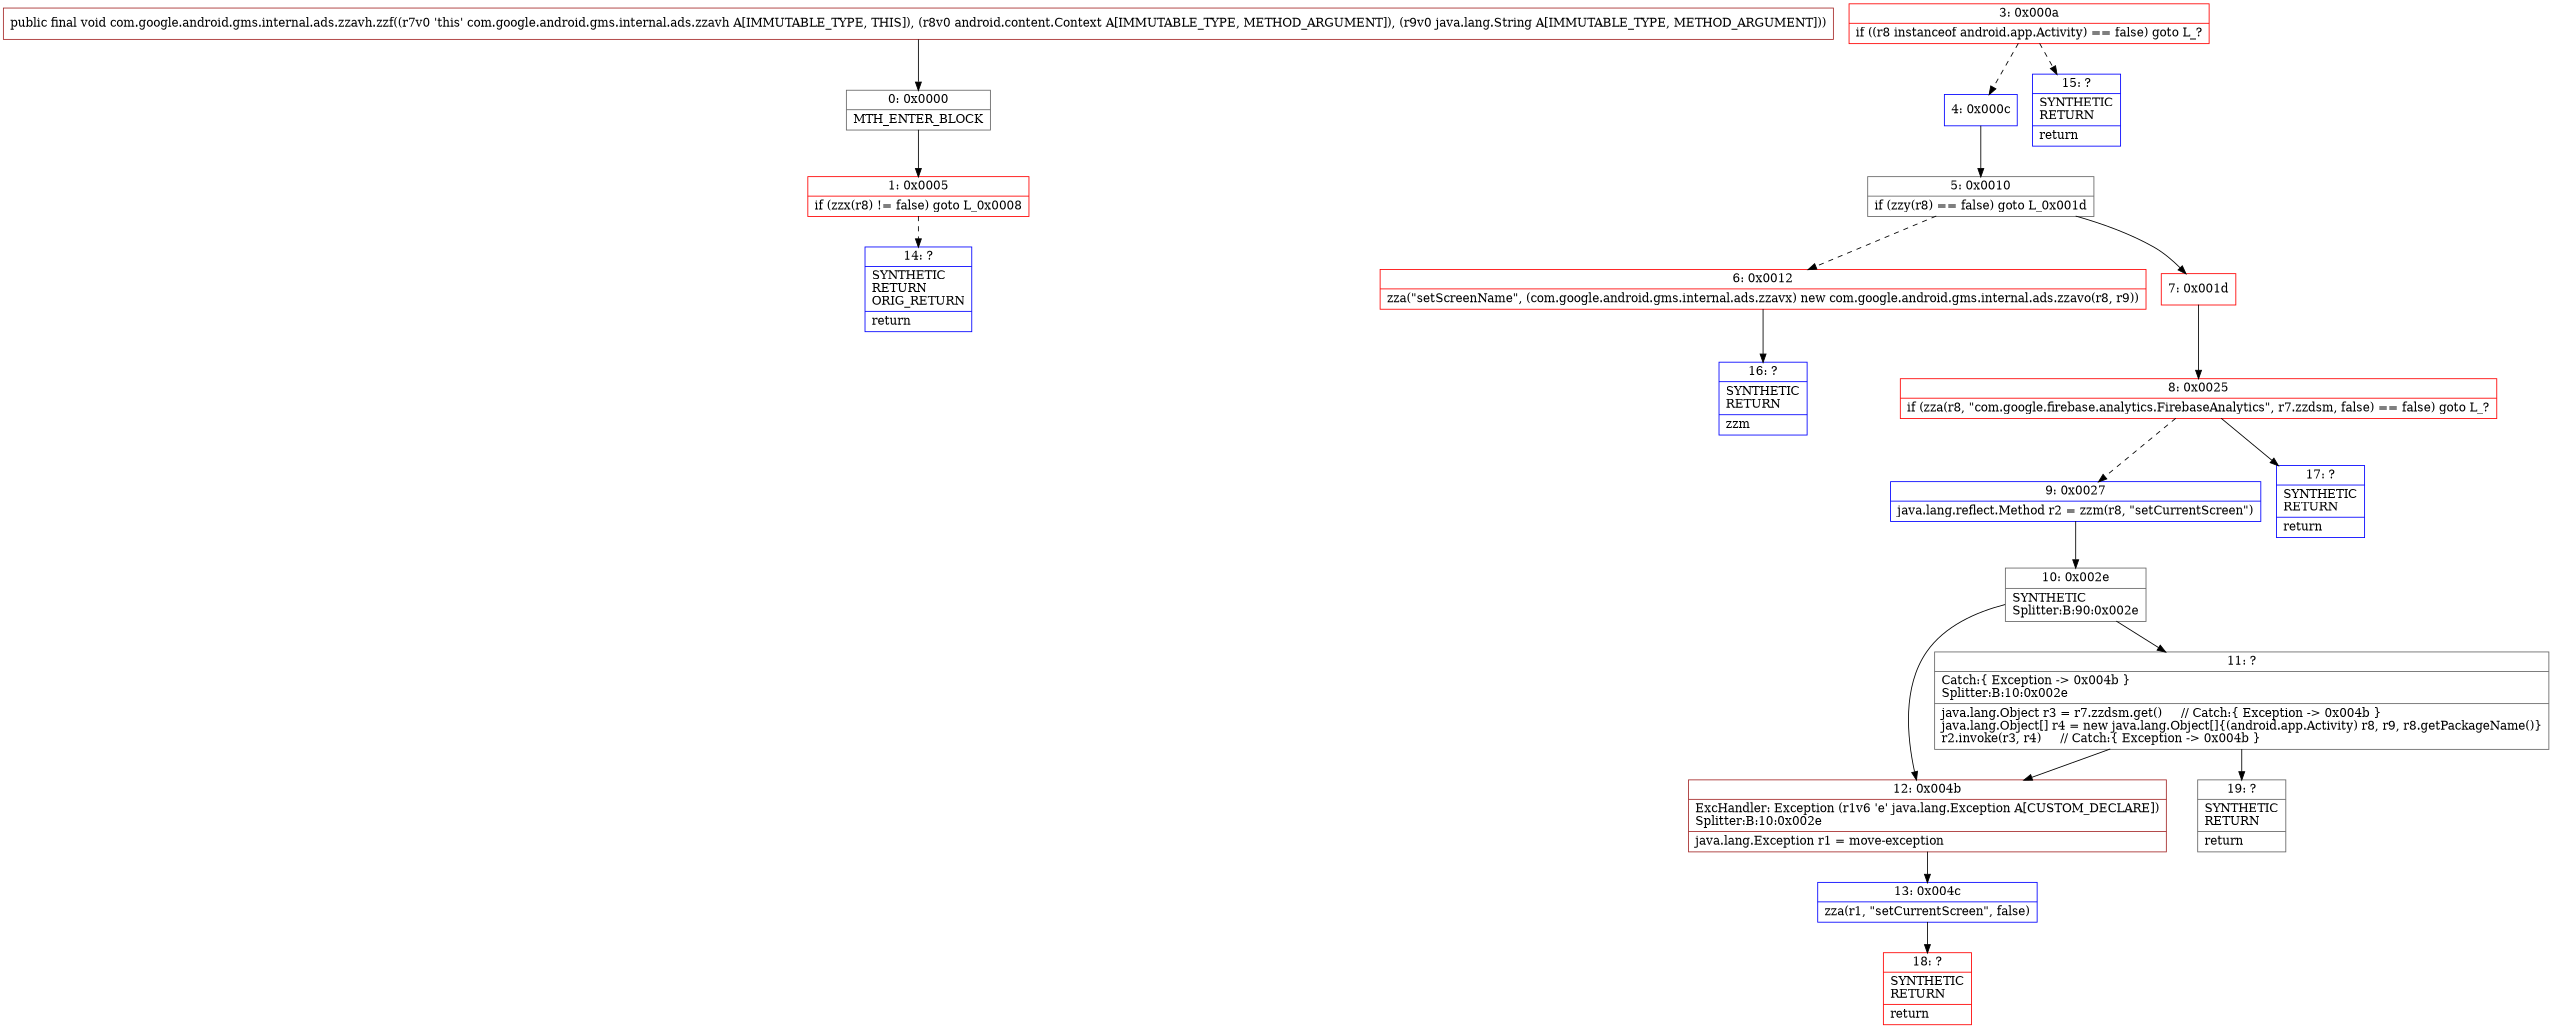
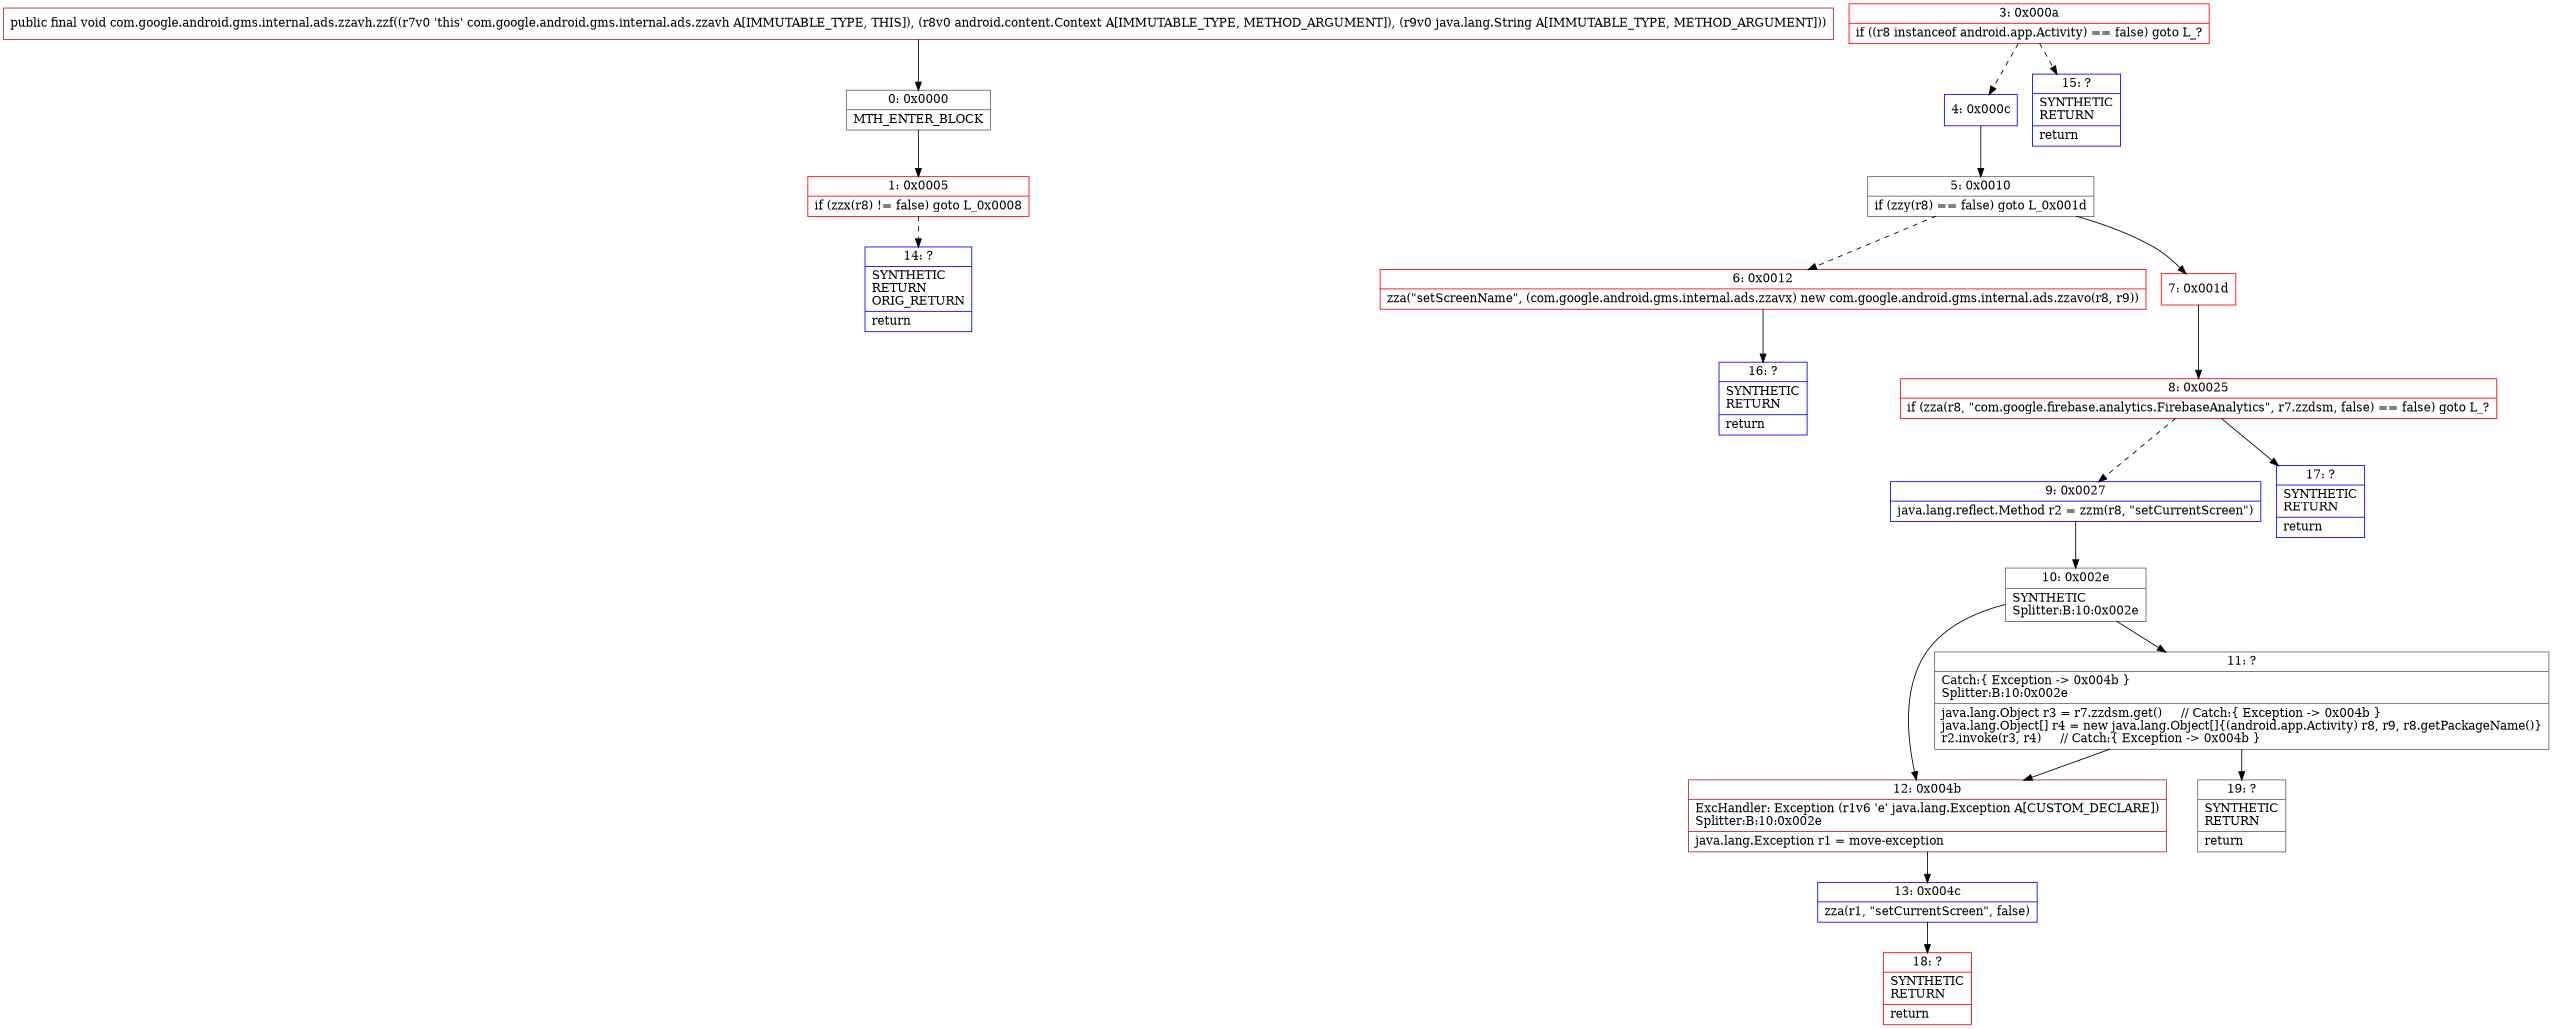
node "16: ?": text "zzm" -> "return"
node "10: 0x002e": text "Splitter:B:90:0x002e" -> "Splitter:B:10:0x002e"
